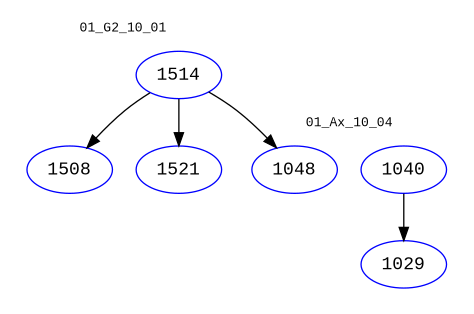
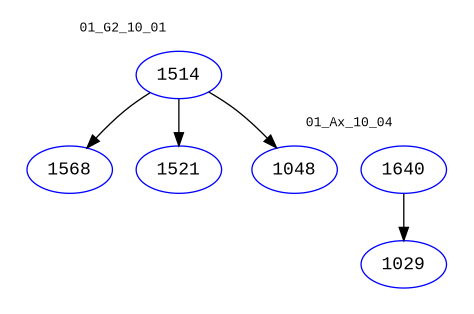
node "1508": label "1508" -> "1568"
node "1040": label "1040" -> "1640"
